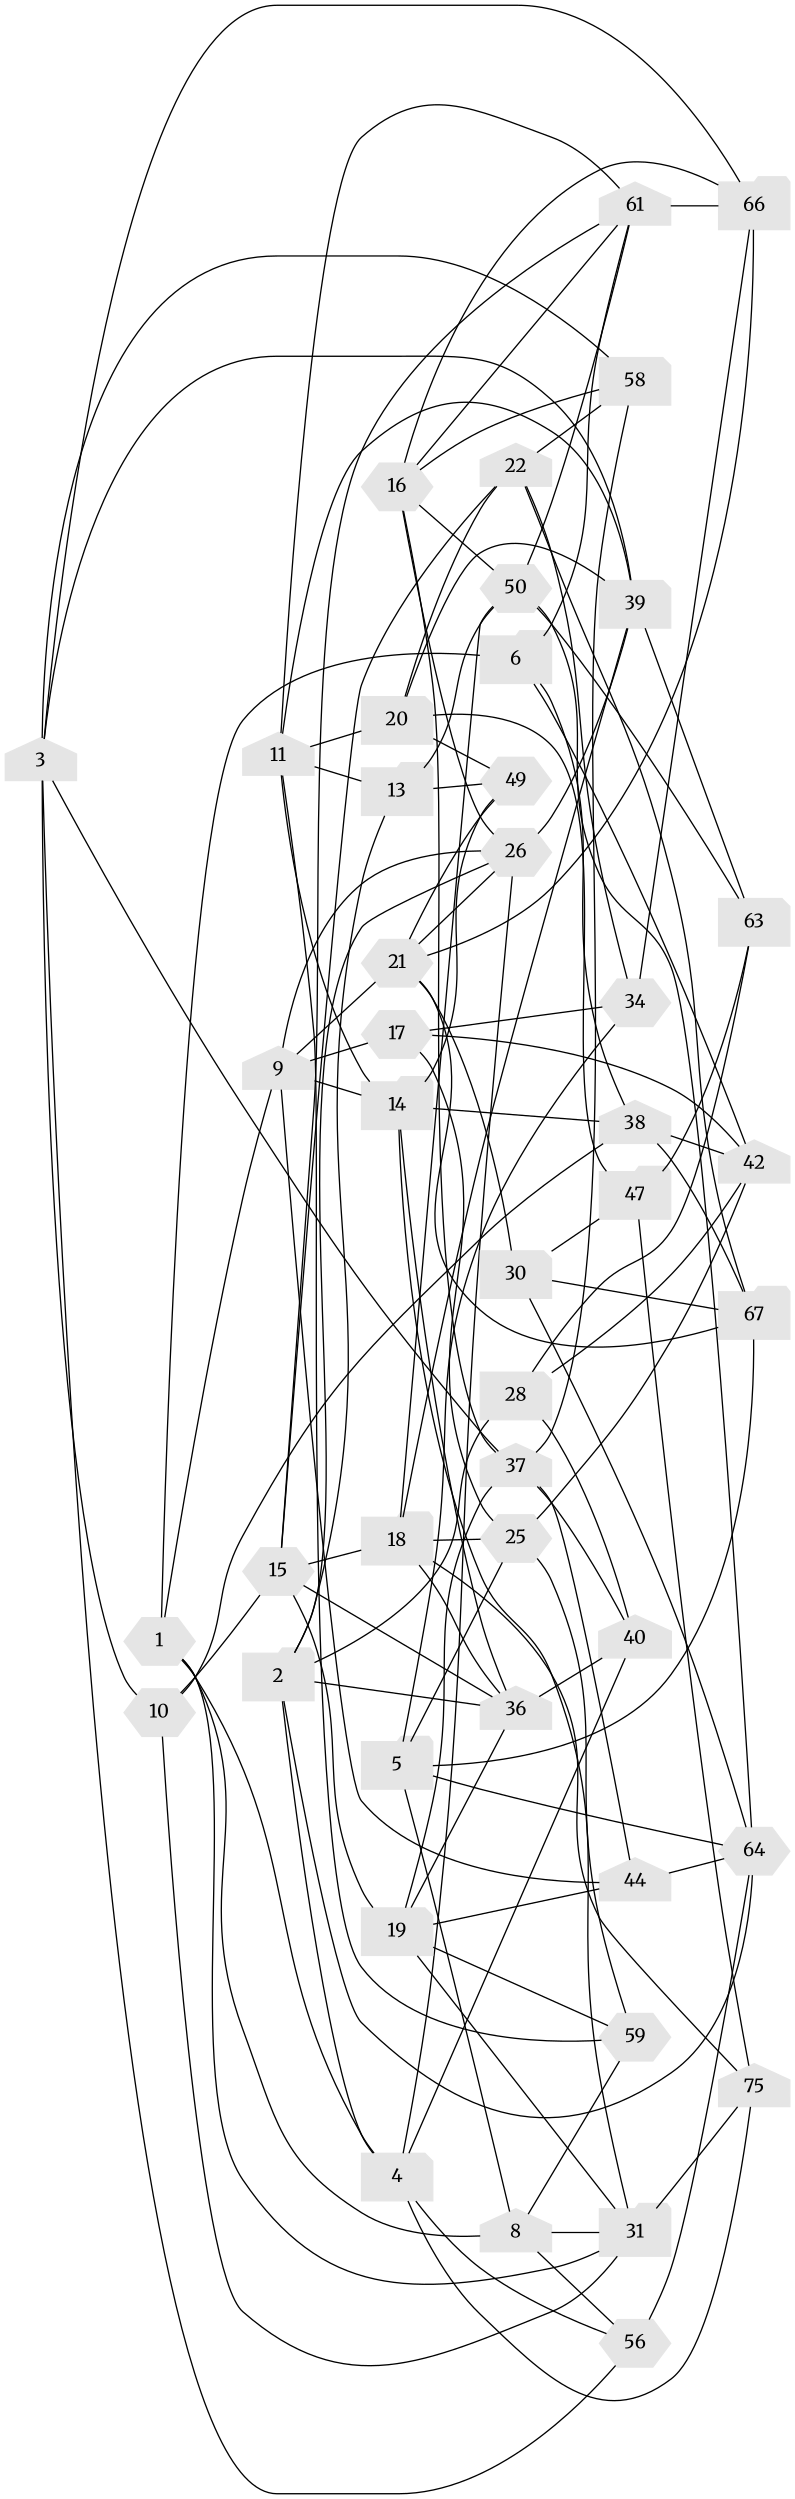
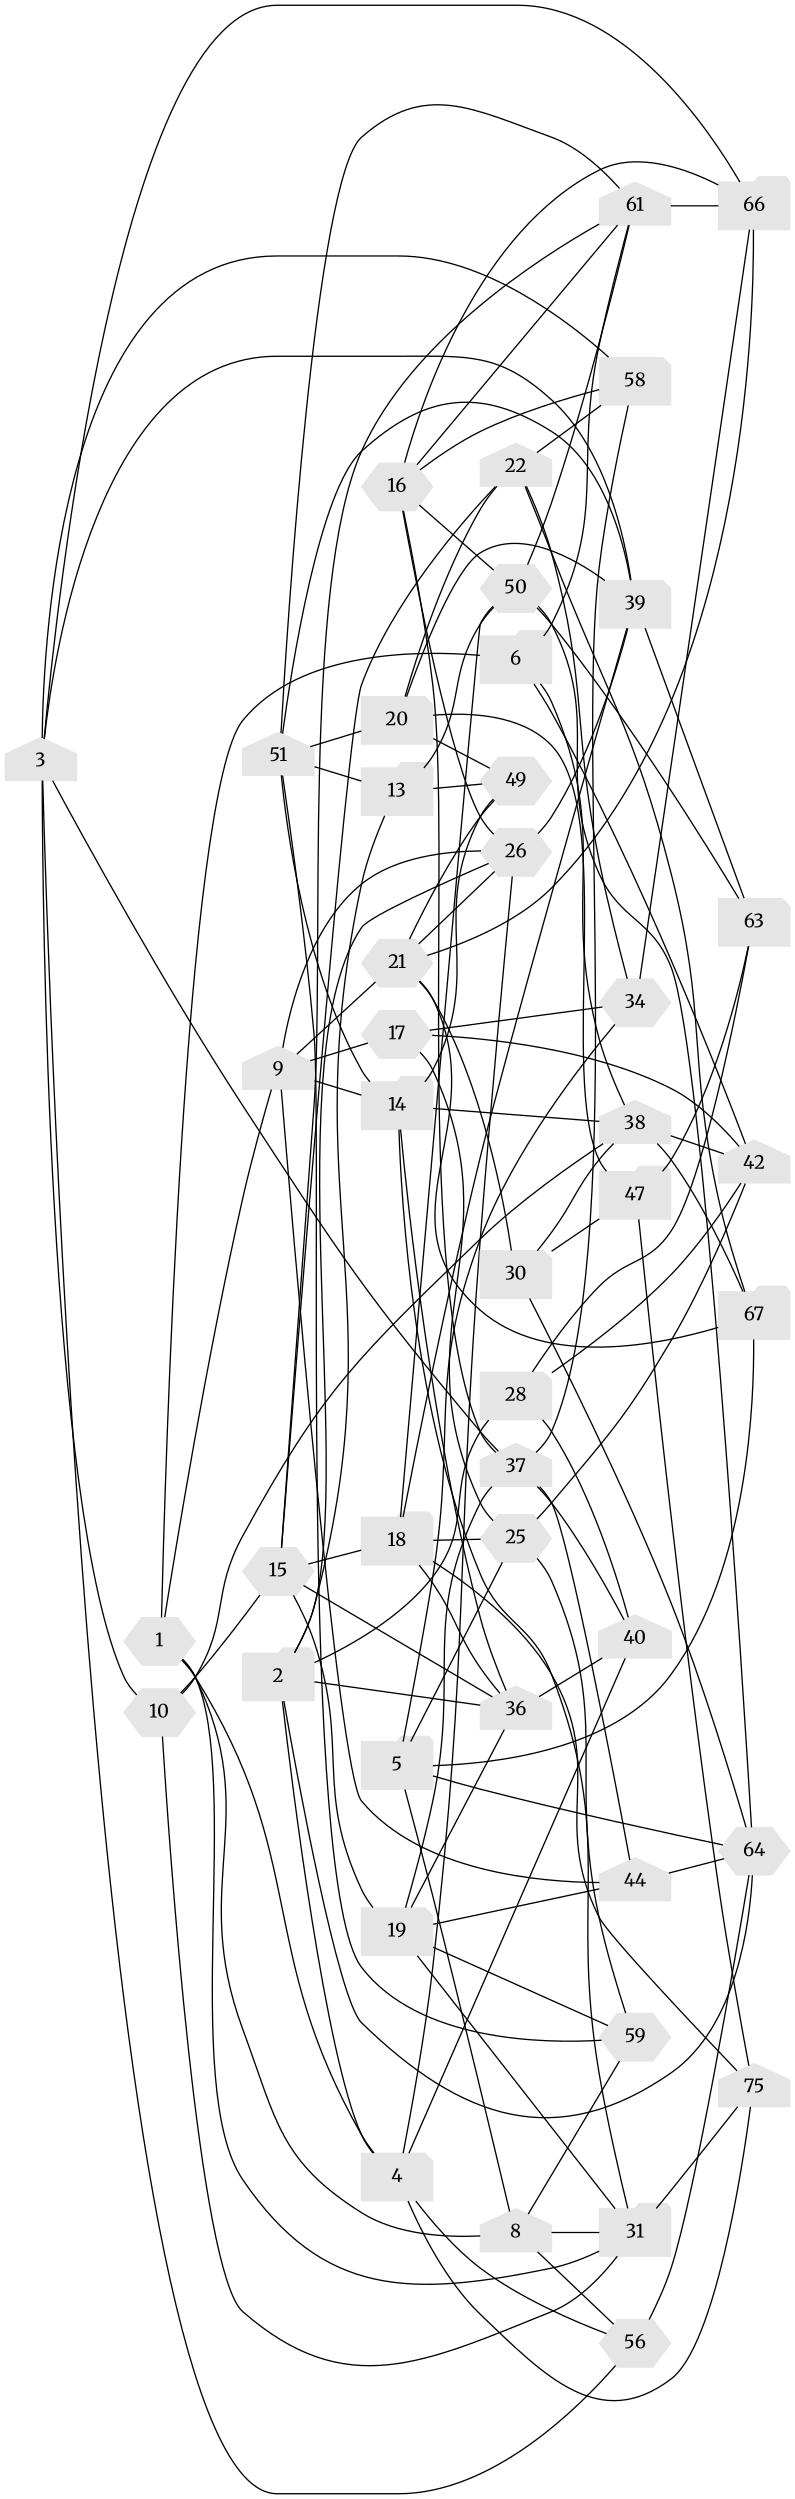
node "11": label "11" -> "51"
edge "30" -- "67": now "30" -- "38"
